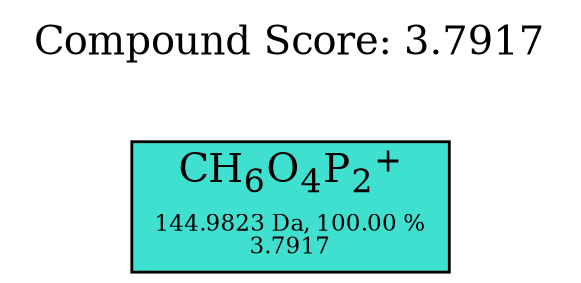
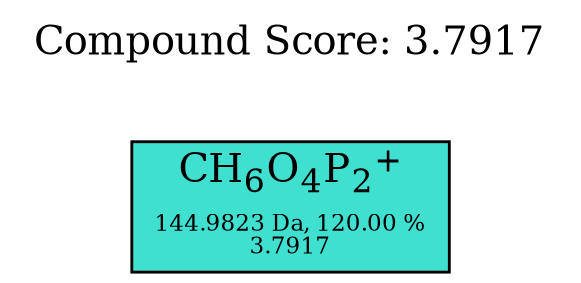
node "CH": text "144.9823 Da, 100.00 %" -> "144.9823 Da, 120.00 %"
